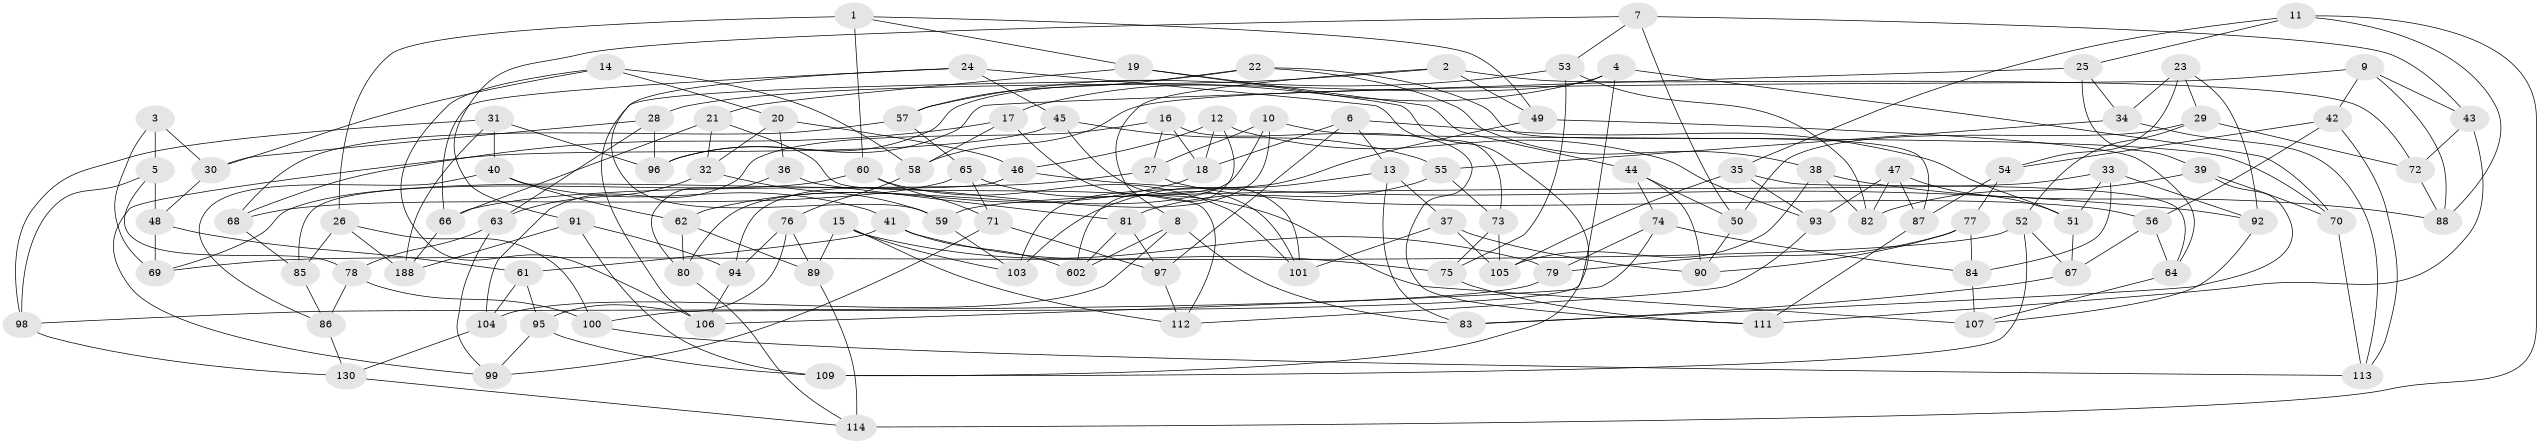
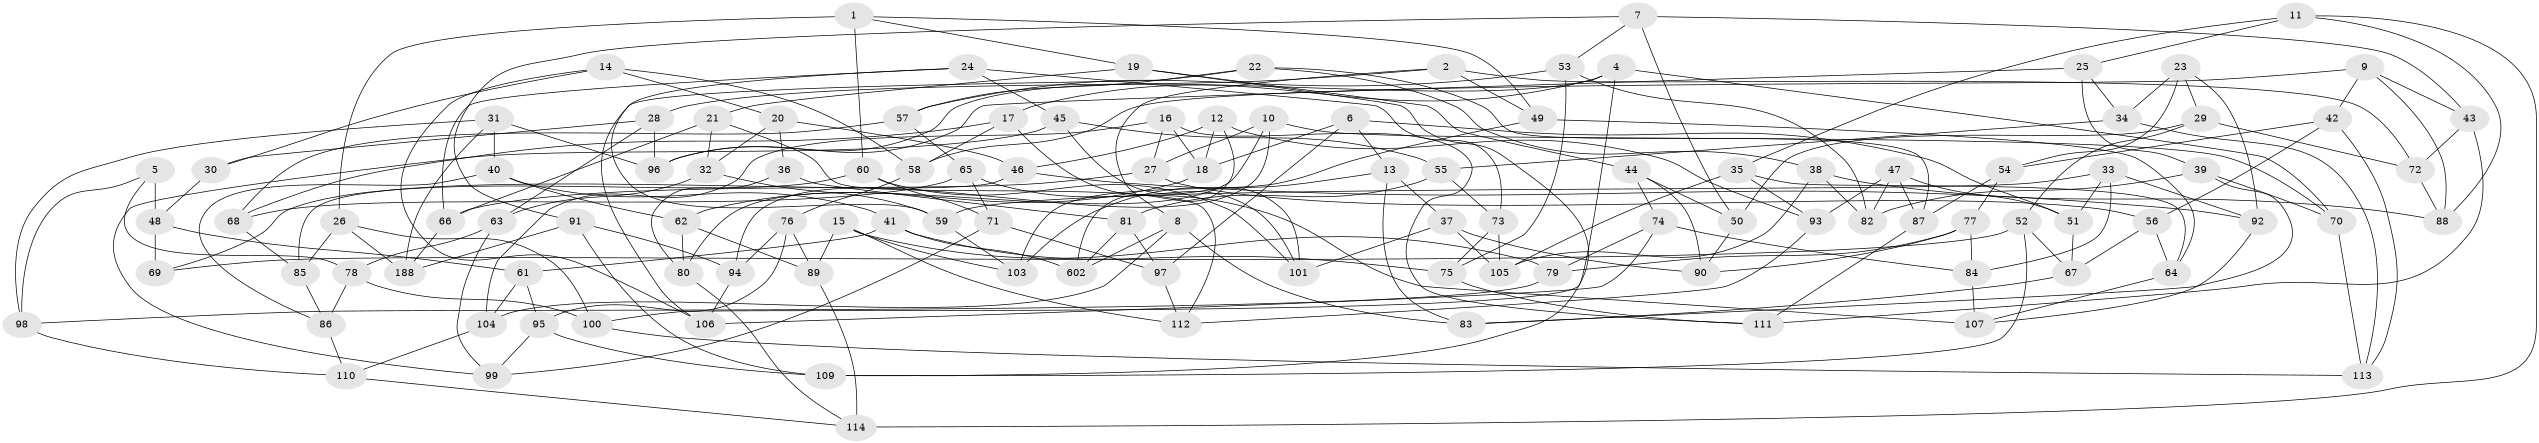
node "3": removed
node "130": label "130" -> "110"
